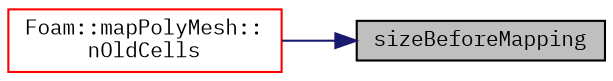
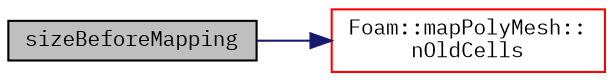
edge "Foam::mapPolyMesh:: nOldCells" -> "sizeBeforeMapping": reversed
